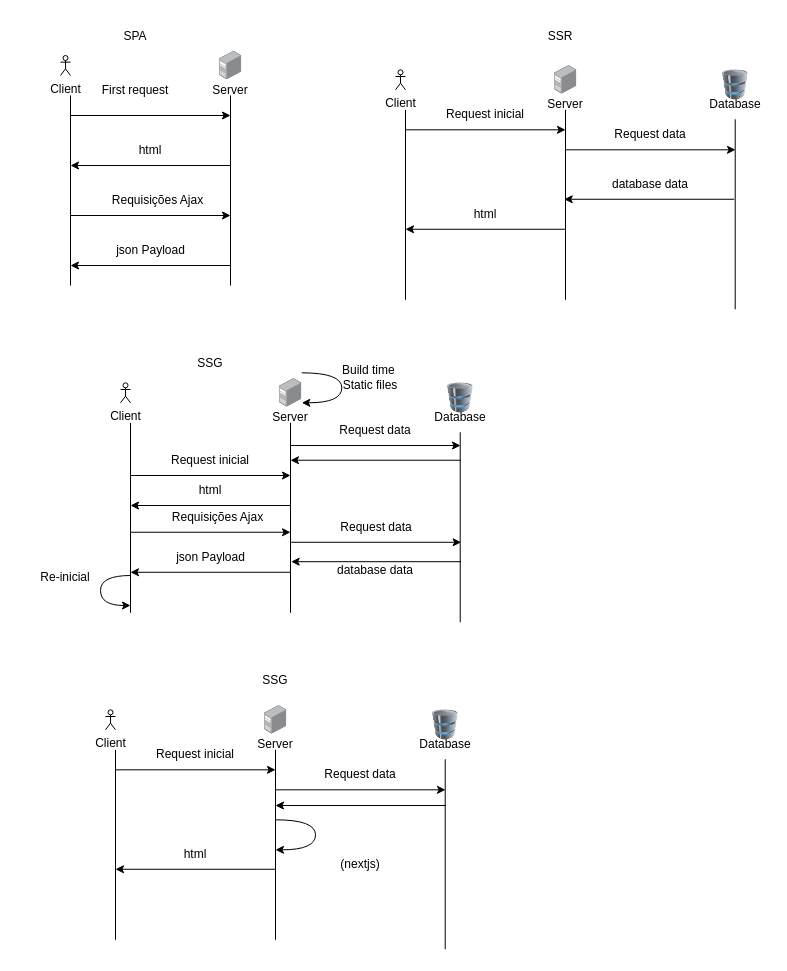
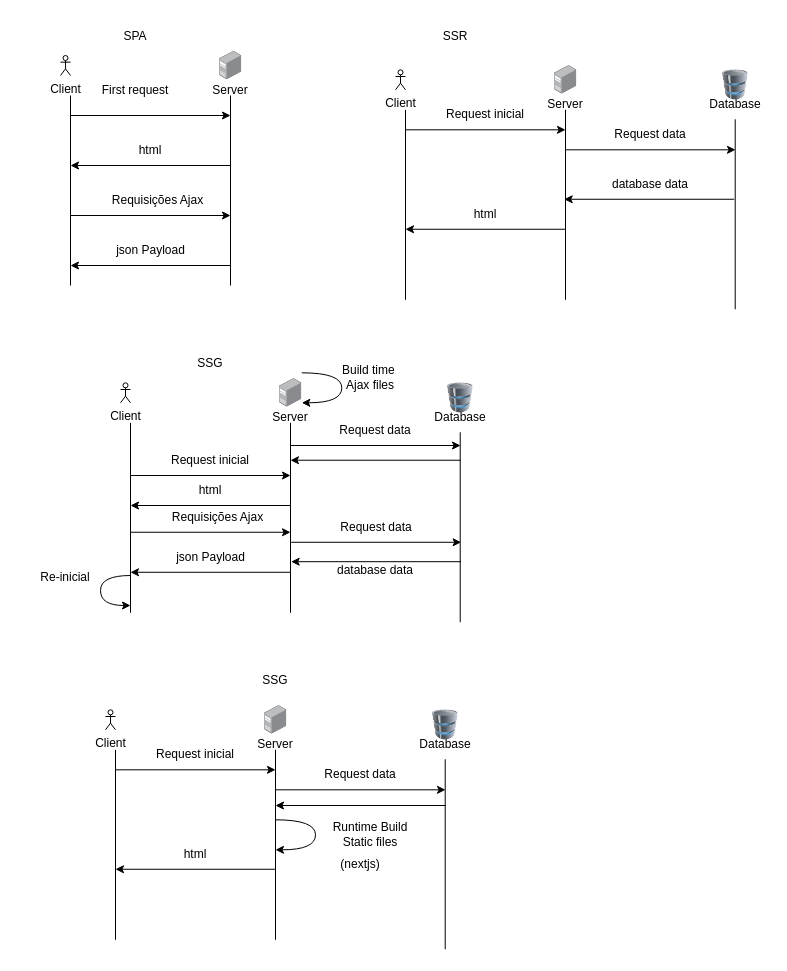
node "SSR": moved (561, 36) -> (456, 36)
node "Build time Static files": label "Build time Static files" -> "Build time Ajax files"
node "Runtime Build Static files": added
